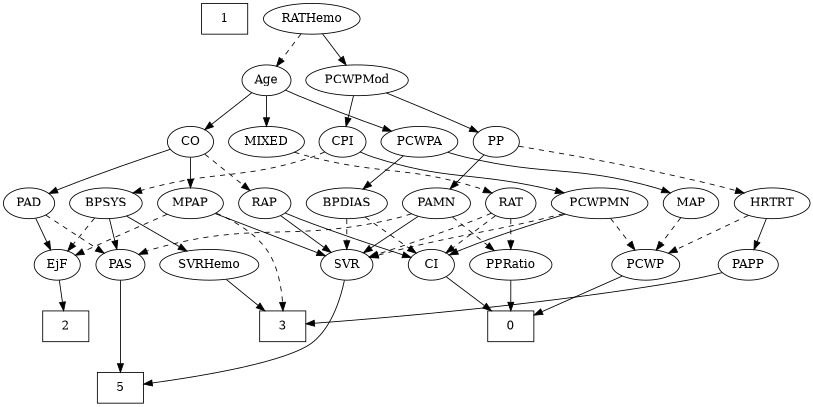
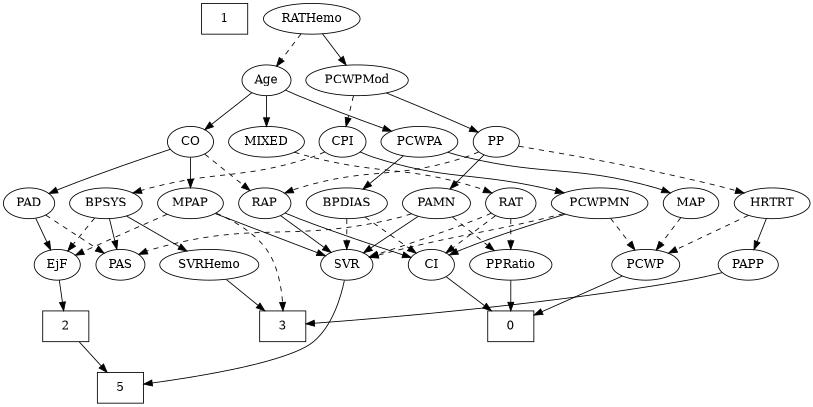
edge "PCWPMod" -> "CPI": style solid -> dashed
edge "PP" -> "RAP": added
edge "PAS" -> "5": now "2" -> "5"
